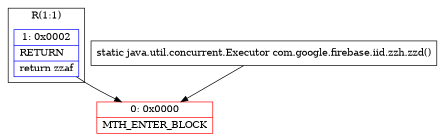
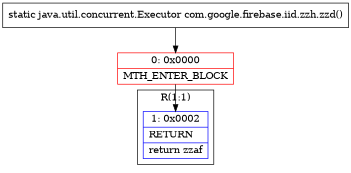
edge "1: 0x0002" -> "0: 0x0000": reversed
